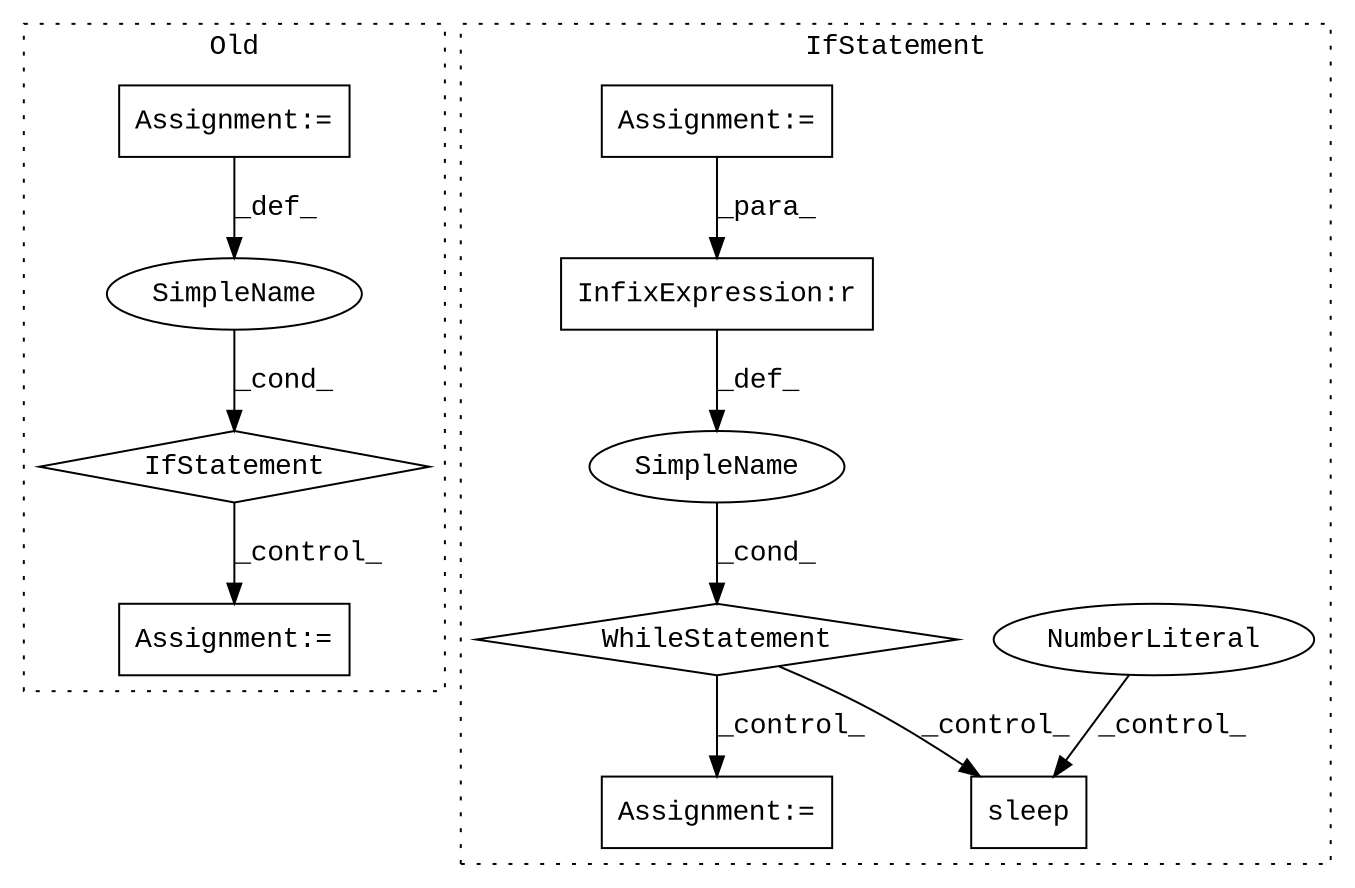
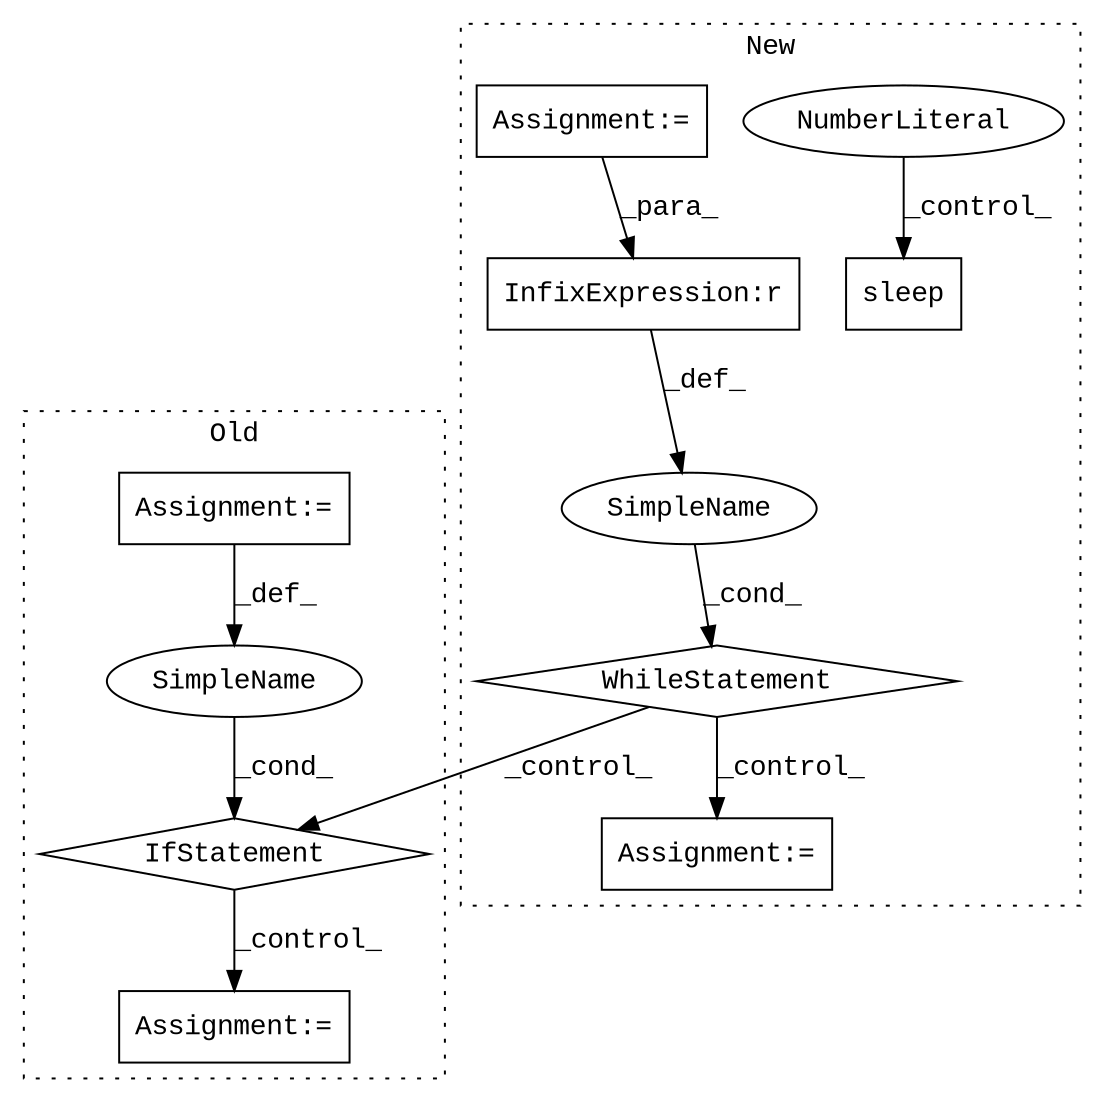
cluster "IfStatement": label "IfStatement" -> "New"
edge "WhileStatement" -> "sleep": now "WhileStatement" -> "IfStatement"
